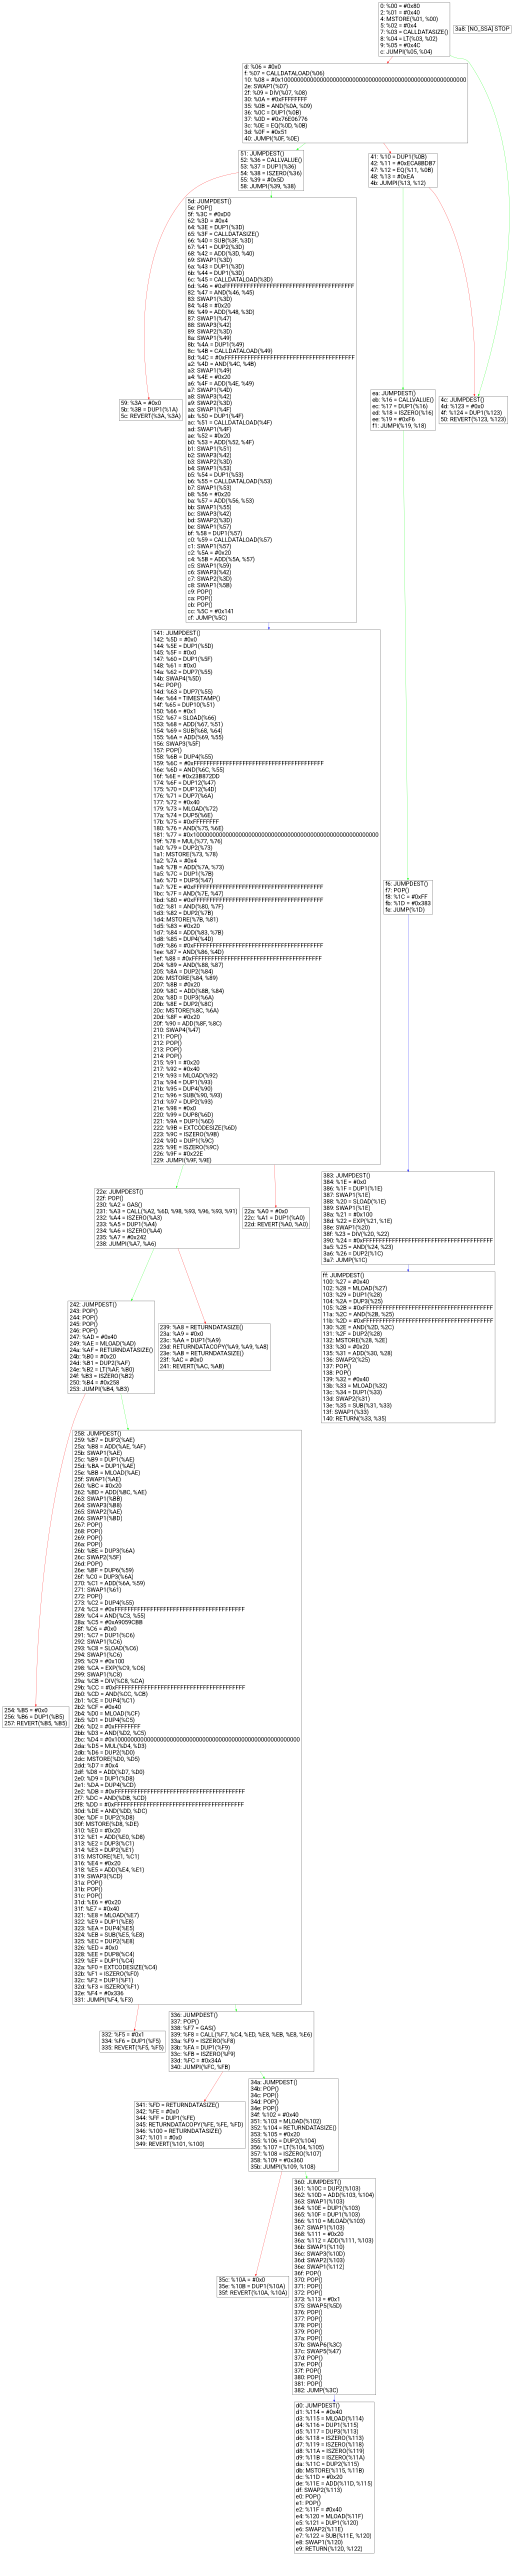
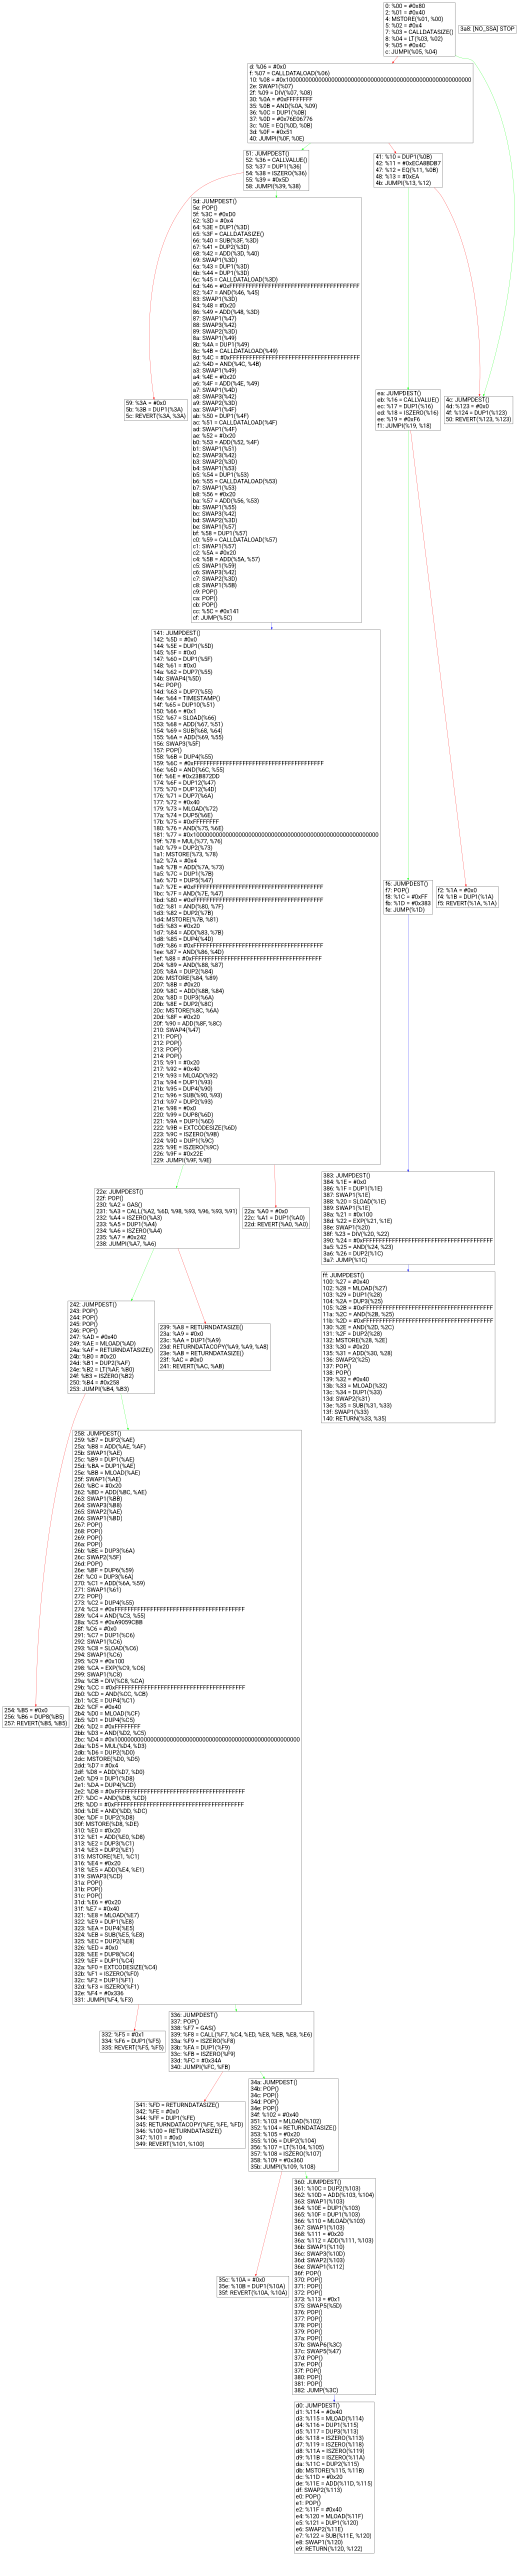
node "59: %3A = #0x0 5b: %3B = DUP1(%1A) 5c: REVERT(%3A, %3A)": label "59: %3A = #0x0 5b: %3B = DUP1(%1A) 5c: REVERT(%3A, %3A)" -> "59: %3A = #0x0 5b: %3B = DUP1(%3A) 5c: REVERT(%3A, %3A)"
node "f2: %1A = #0x0 f4: %1B = DUP1(%1A) f5: REVERT(%1A, %1A)": added
node "254: %B5 = #0x0 256: %B6 = DUP1(%B5) 257: REVERT(%B5, %B5)": label "254: %B5 = #0x0 256: %B6 = DUP1(%B5) 257: REVERT(%B5, %B5)" -> "254: %B5 = #0x0 256: %B6 = DUP8(%B5) 257: REVERT(%B5, %B5)"
